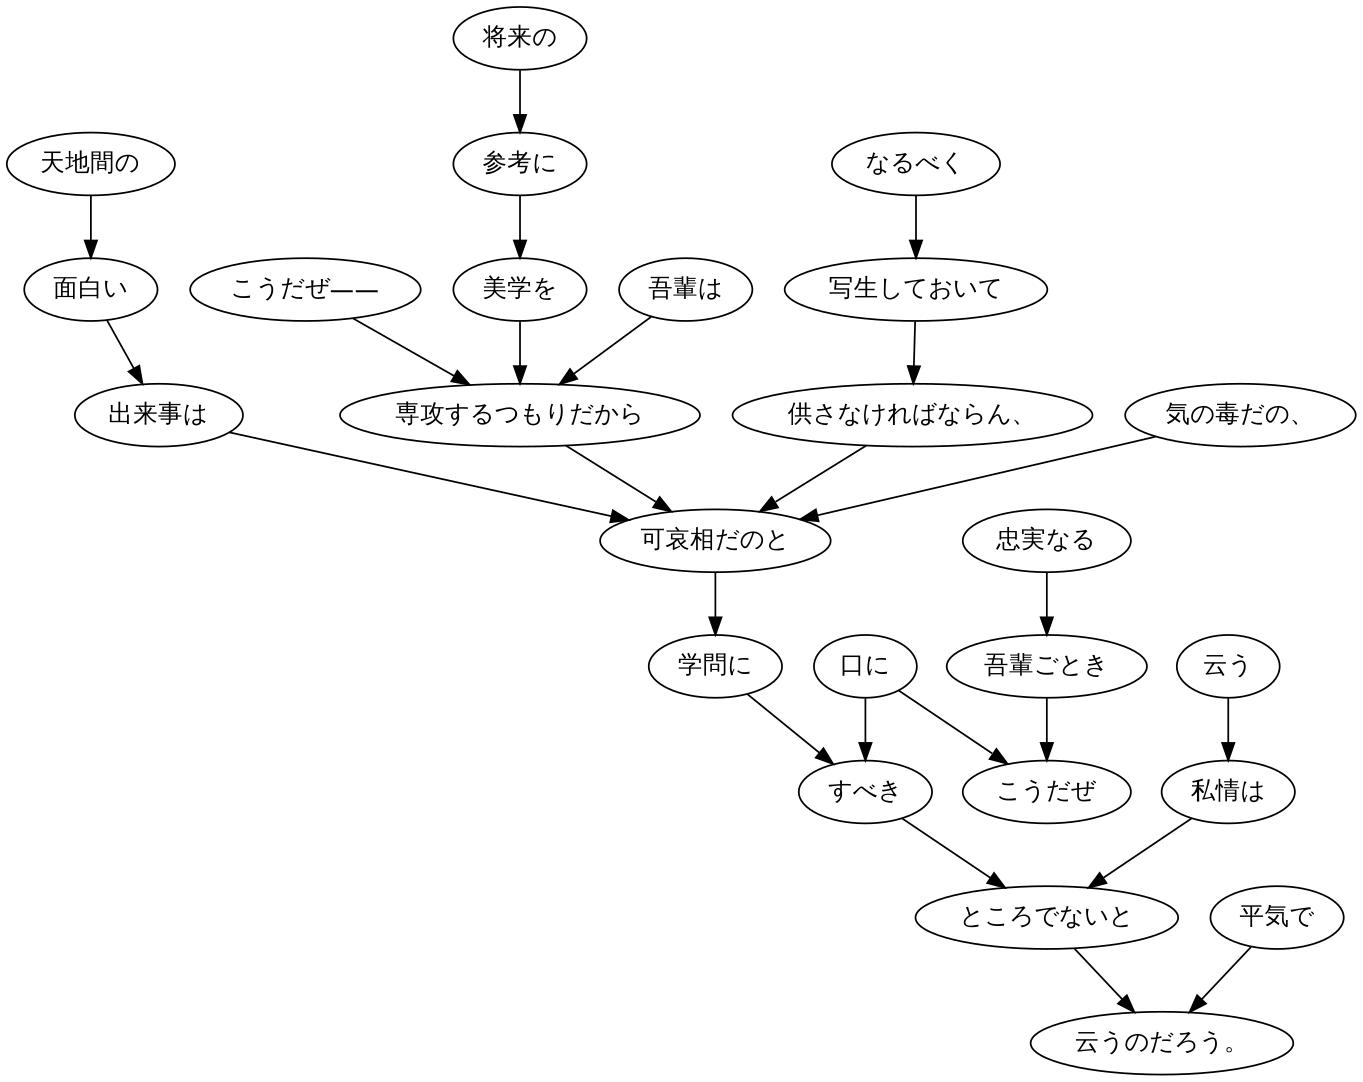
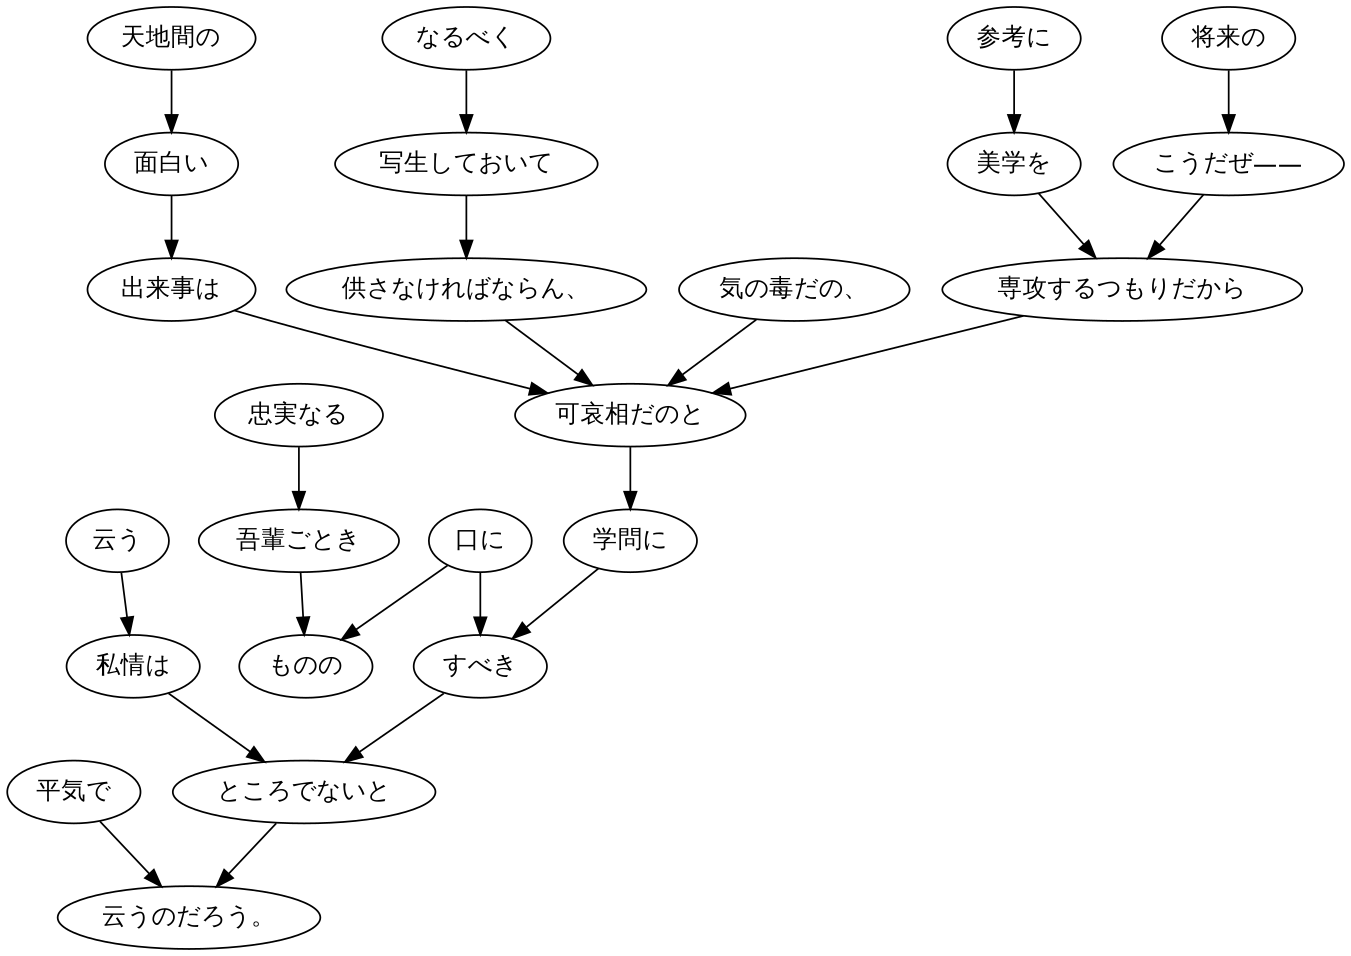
edge "将来の" -> "参考に": now "将来の" -> "こうだぜ——"
node "吾輩は": removed
node "こうだぜ": label "こうだぜ" -> "ものの"
